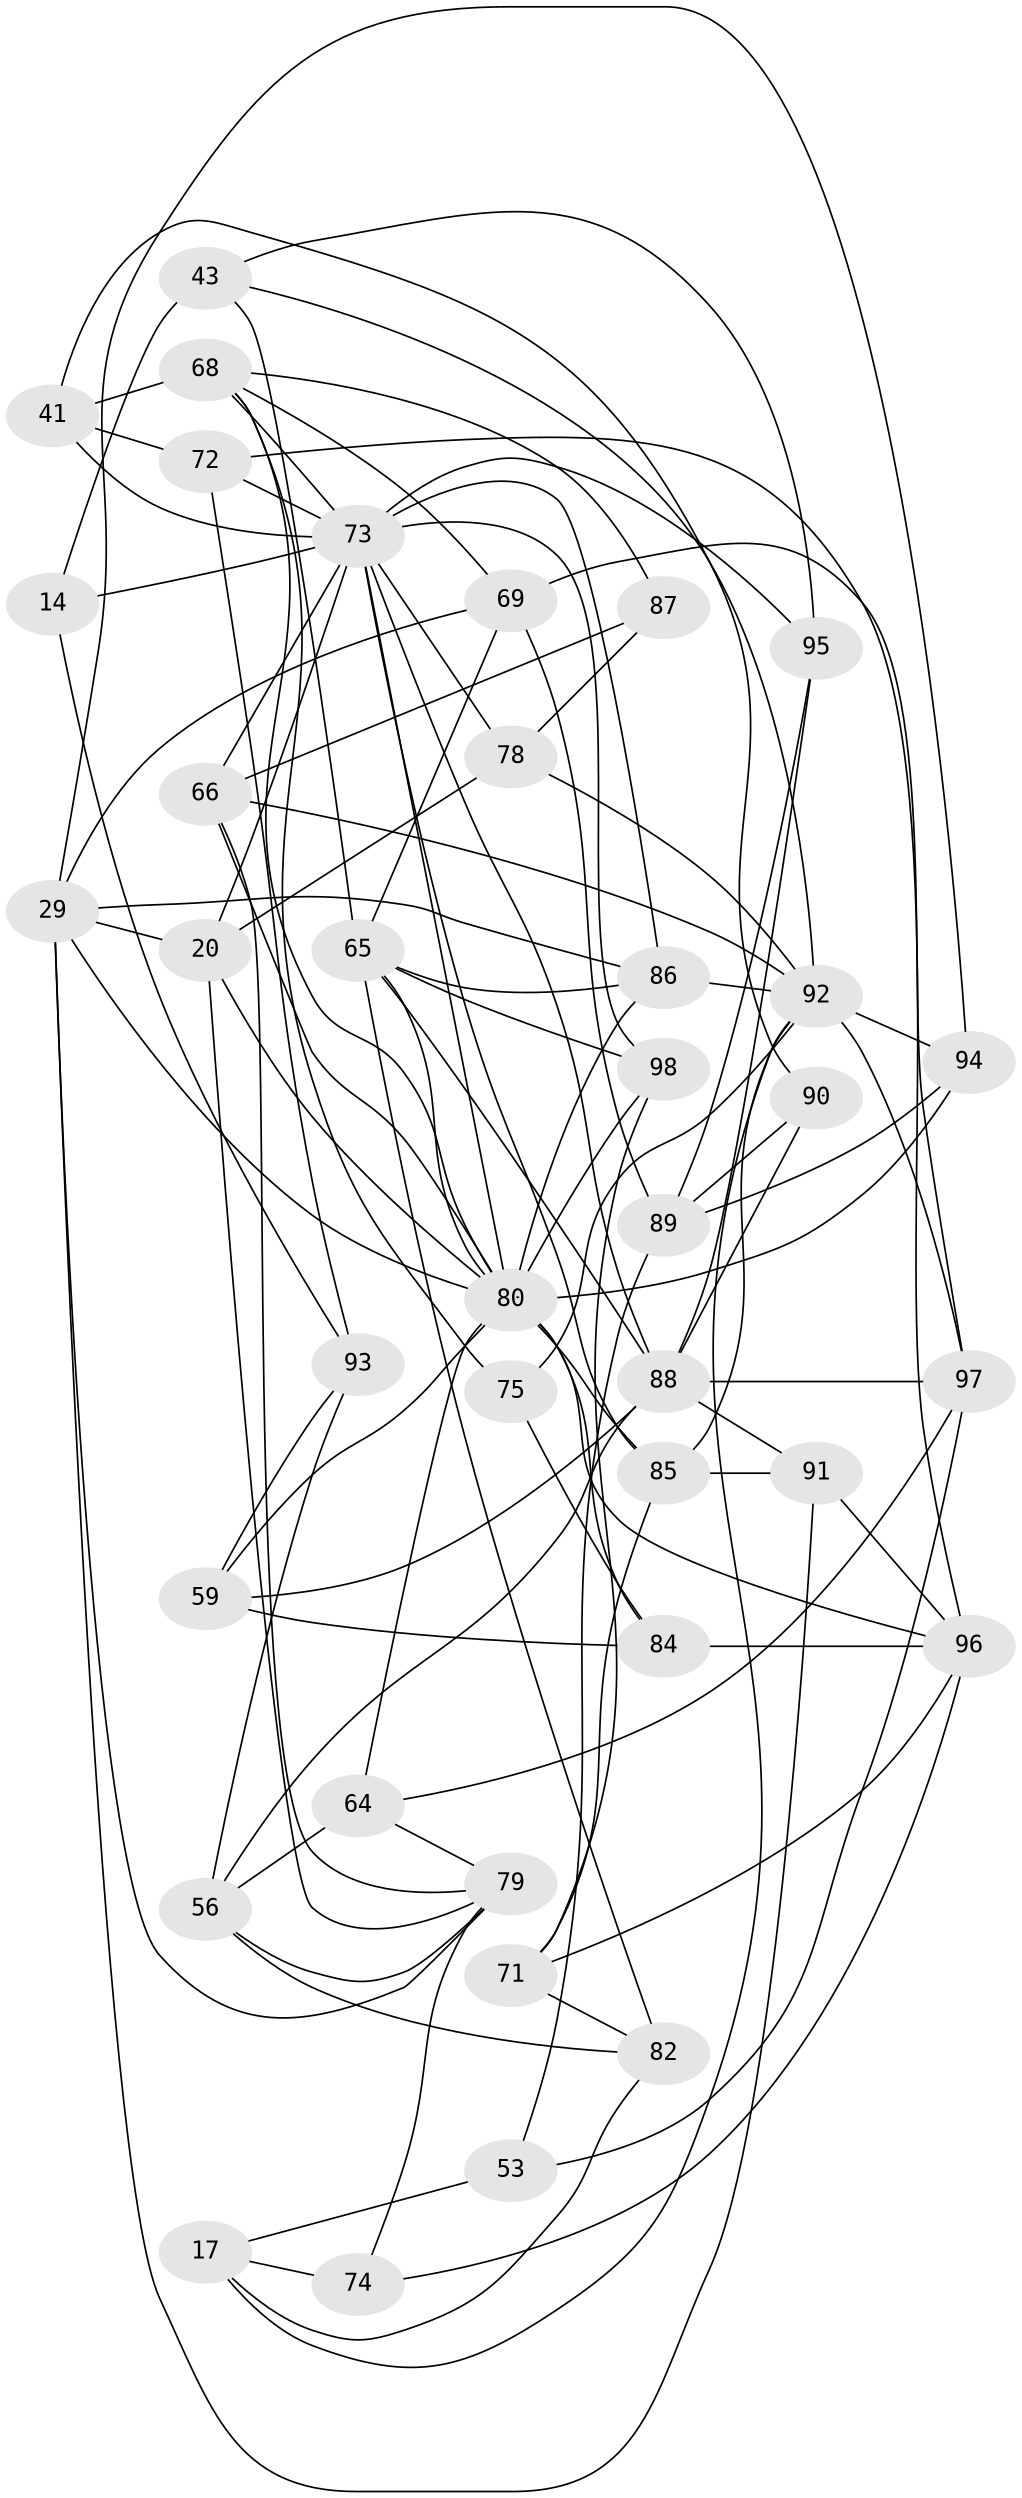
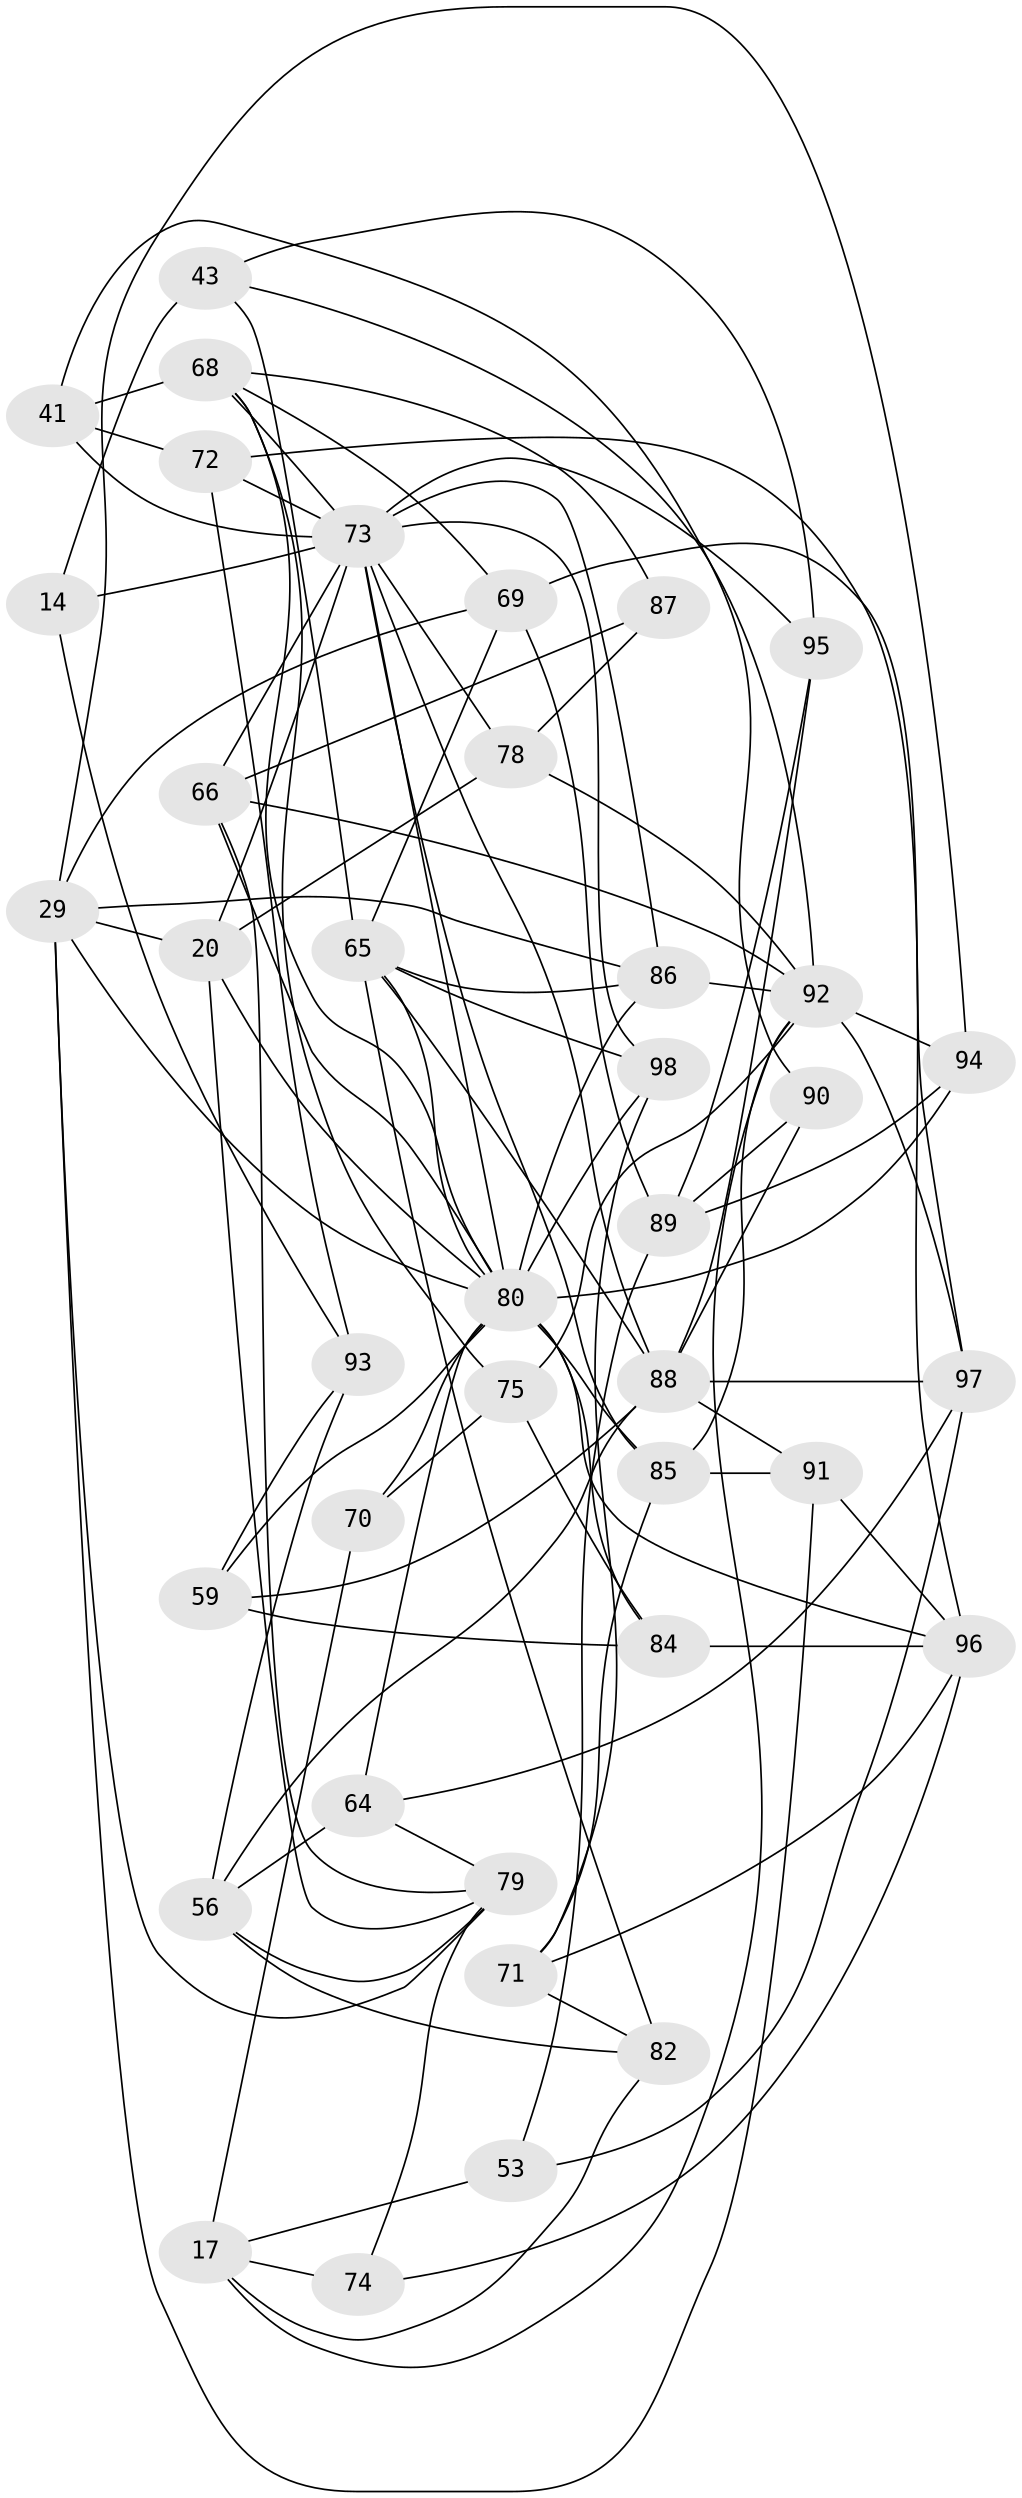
node "70": added
